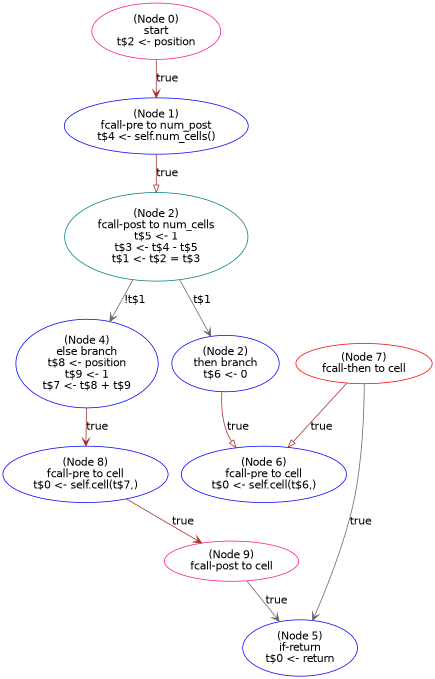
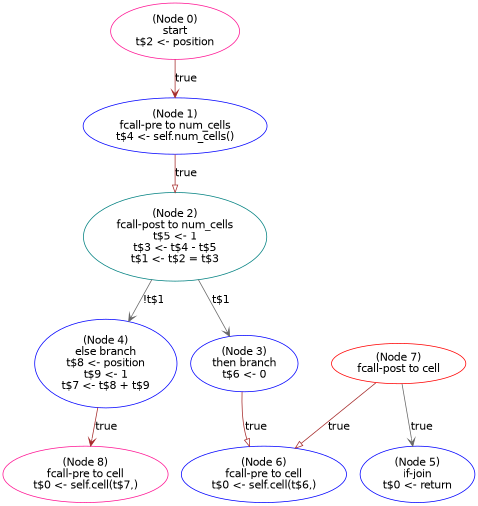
node "(Node 1) fcall-pre to num_post t$4 <- self.num_cells()": label "(Node 1) fcall-pre to num_post t$4 <- self.num_cells()" -> "(Node 1) fcall-pre to num_cells t$4 <- self.num_cells()"
node "(Node 2) then branch t$6 <- 0": label "(Node 2) then branch t$6 <- 0" -> "(Node 3) then branch t$6 <- 0"
node "(Node 7) fcall-then to cell": label "(Node 7) fcall-then to cell" -> "(Node 7) fcall-post to cell"
node "(Node 8) fcall-pre to cell t$0 <- self.cell(t$7,)": color blue -> deeppink
node "(Node 9) fcall-post to cell": removed
node "(Node 5) if-return t$0 <- return": label "(Node 5) if-return t$0 <- return" -> "(Node 5) if-join t$0 <- return"
